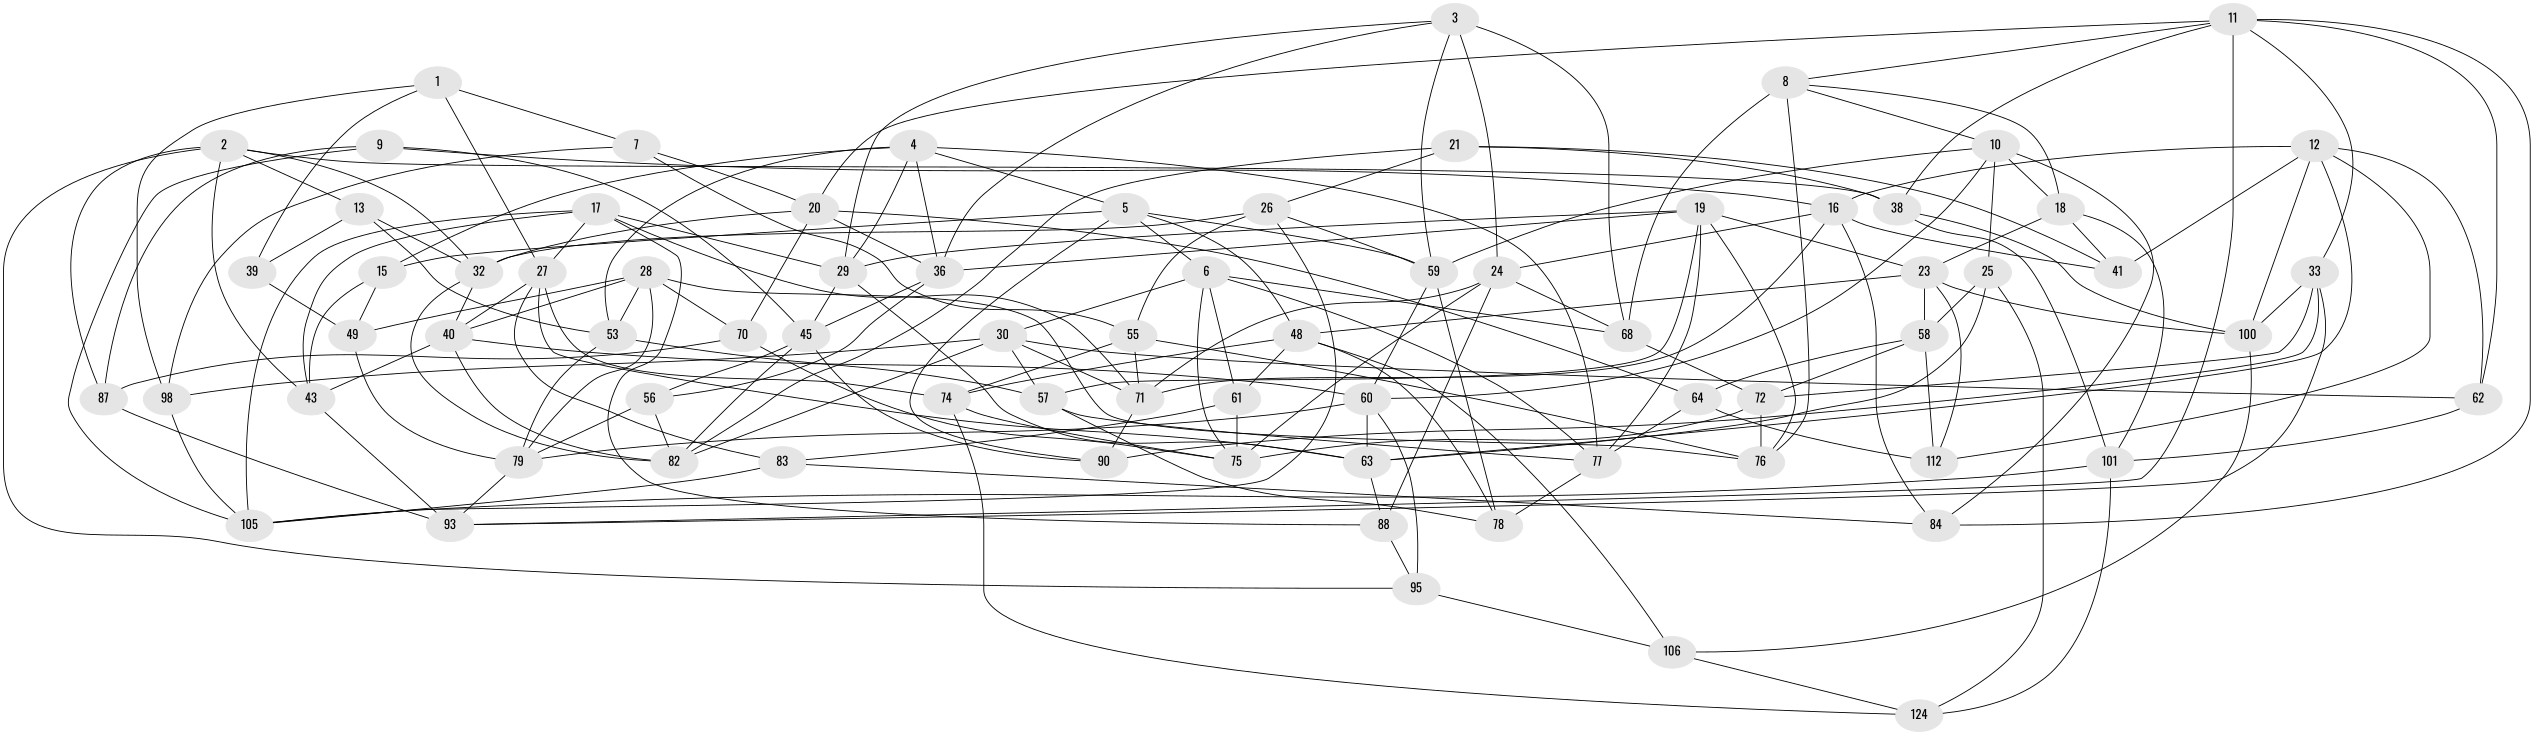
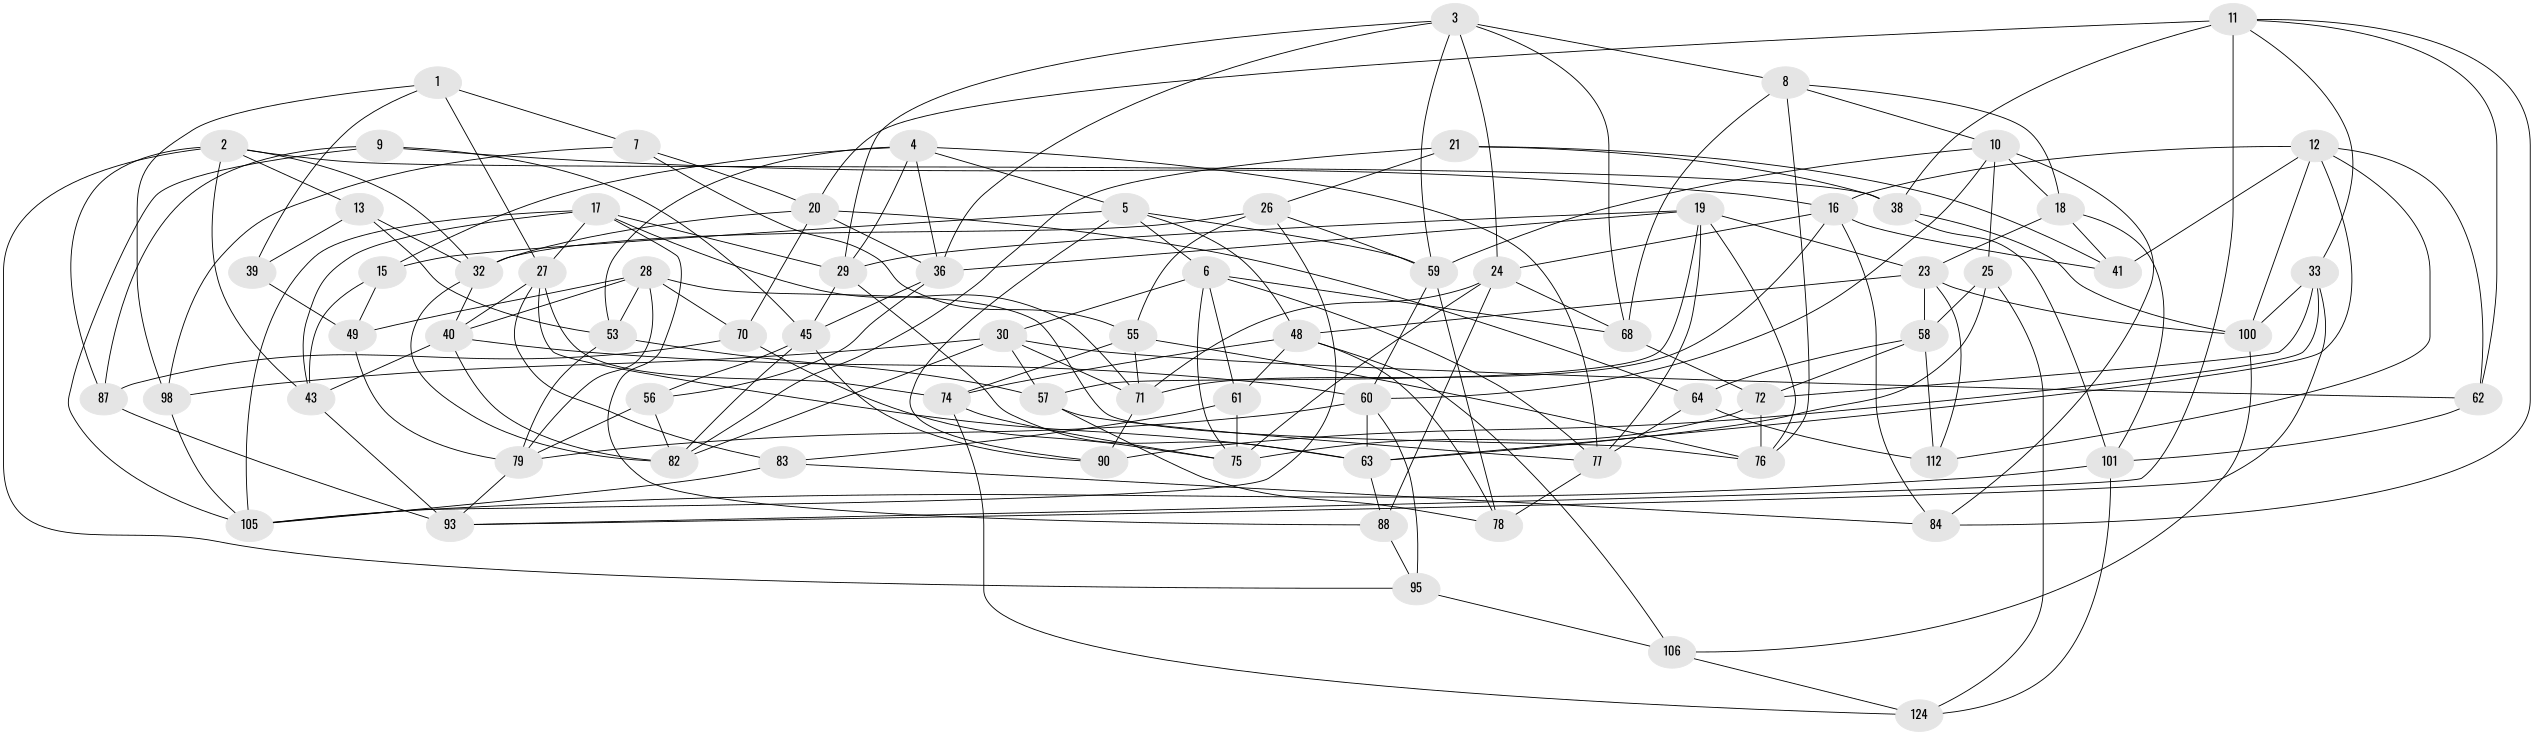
edge "11" -- "8": now "3" -- "8"
